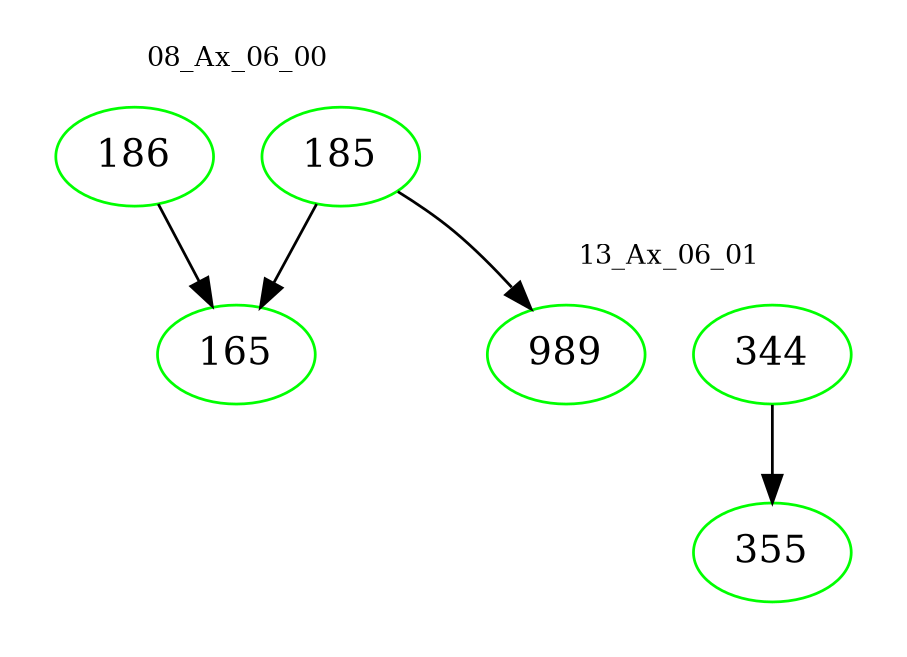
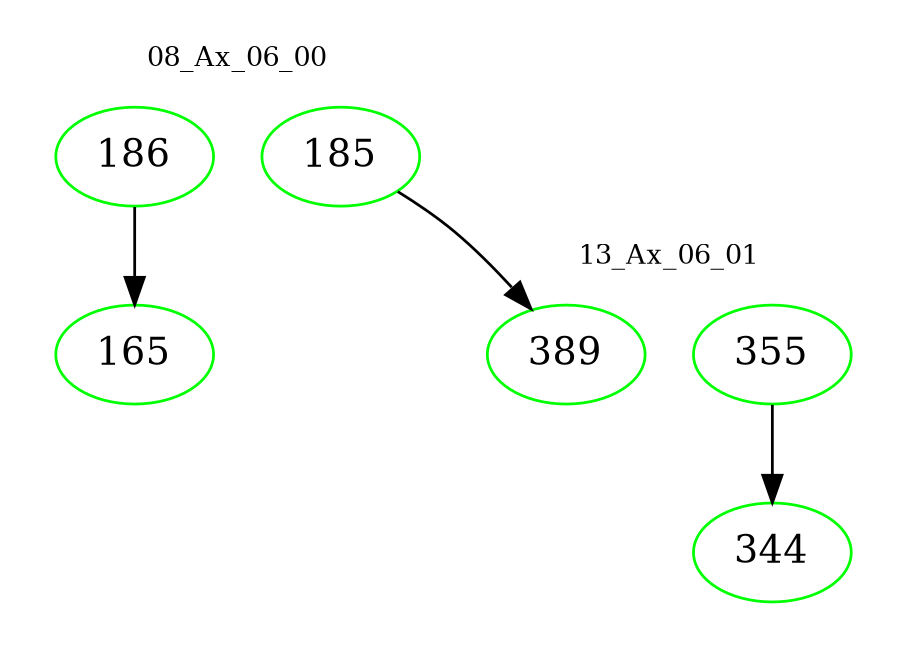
edge "185" -> "165": removed
node "989": label "989" -> "389"
edge "344" -> "355": reversed
